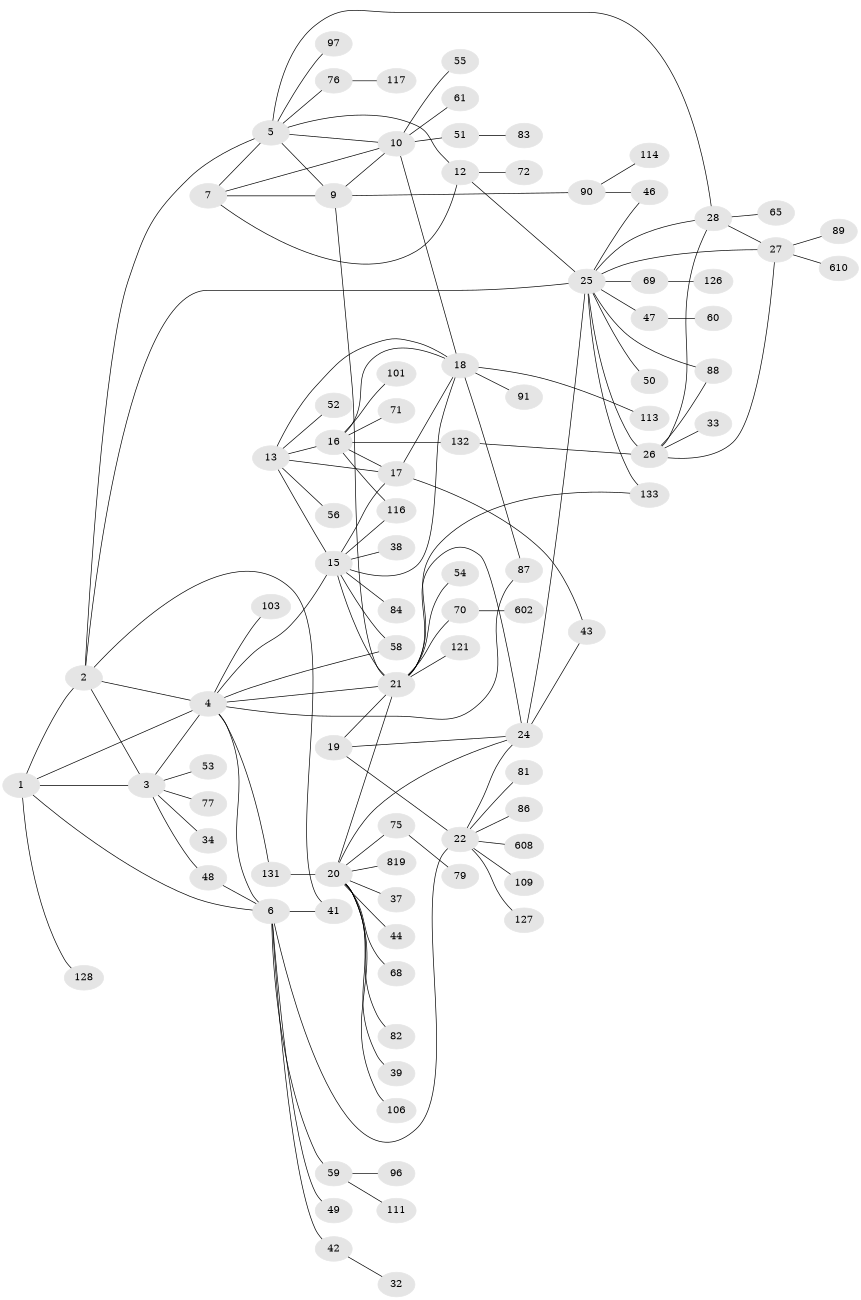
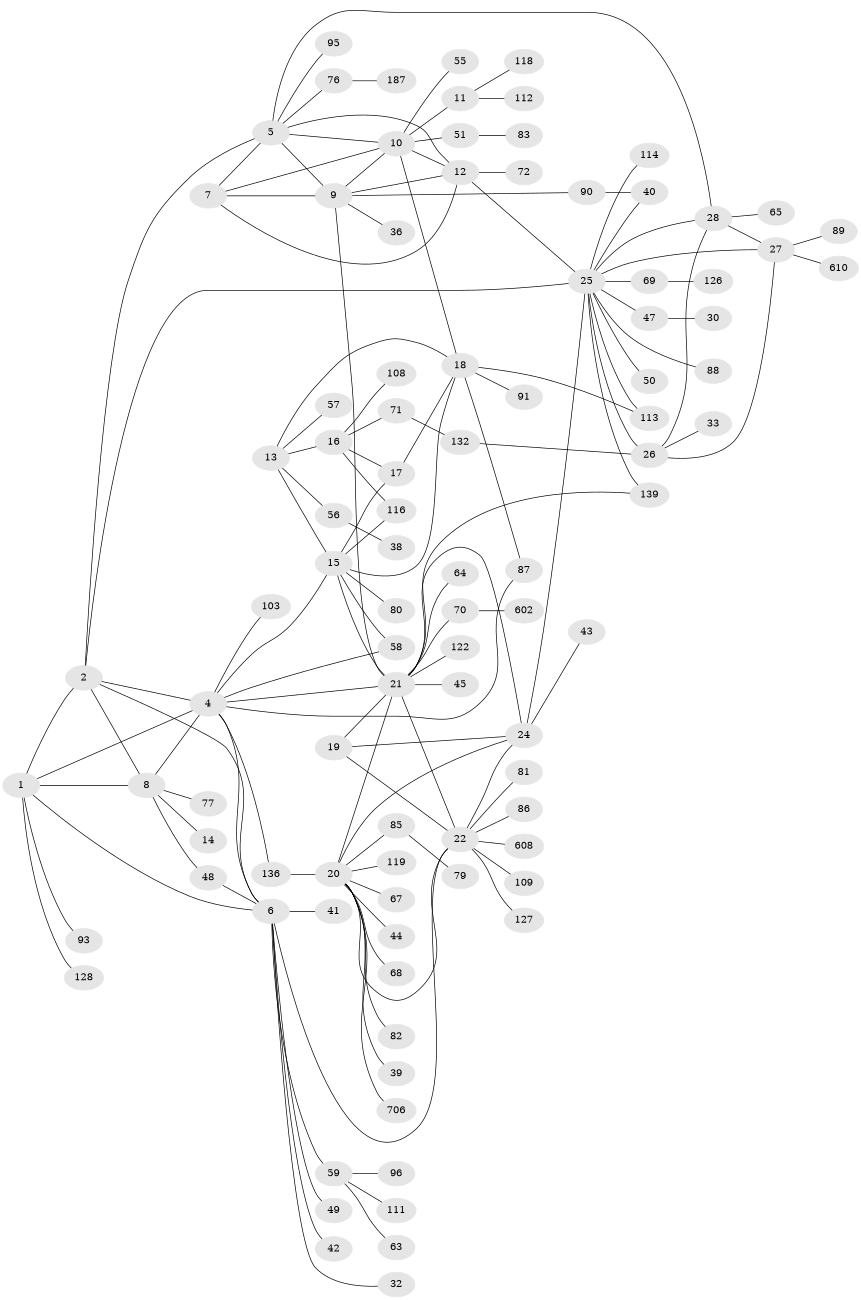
node "97": label "97" -> "95"
node "118": added
node "117": label "117" -> "187"
node "61": label "61" -> "11"
node "112": added
edge "10" -- "12": added
edge "114" -- "90": now "114" -- "25"
edge "12" -- "9": added
node "46": label "46" -> "40"
node "36": added
node "60": label "60" -> "30"
edge "25" -- "113": added
edge "18" -- "16": removed
node "101": label "101" -> "108"
node "52": label "52" -> "57"
edge "88" -- "26": removed
edge "16" -- "132": now "71" -- "132"
edge "13" -- "17": removed
node "133": label "133" -> "139"
edge "17" -- "43": removed
edge "38" -- "15": now "38" -- "56"
node "54": label "54" -> "64"
node "84": label "84" -> "80"
edge "2" -- "41": now "2" -- "6"
node "121": label "121" -> "122"
node "45": added
edge "21" -- "22": added
node "53": removed
node "3": label "3" -> "8"
node "75": label "75" -> "85"
node "34": label "34" -> "14"
node "819": label "819" -> "119"
node "131": label "131" -> "136"
node "37": label "37" -> "67"
node "93": added
edge "22" -- "20": added
node "106": label "106" -> "706"
node "63": added
edge "42" -- "32": now "6" -- "32"
